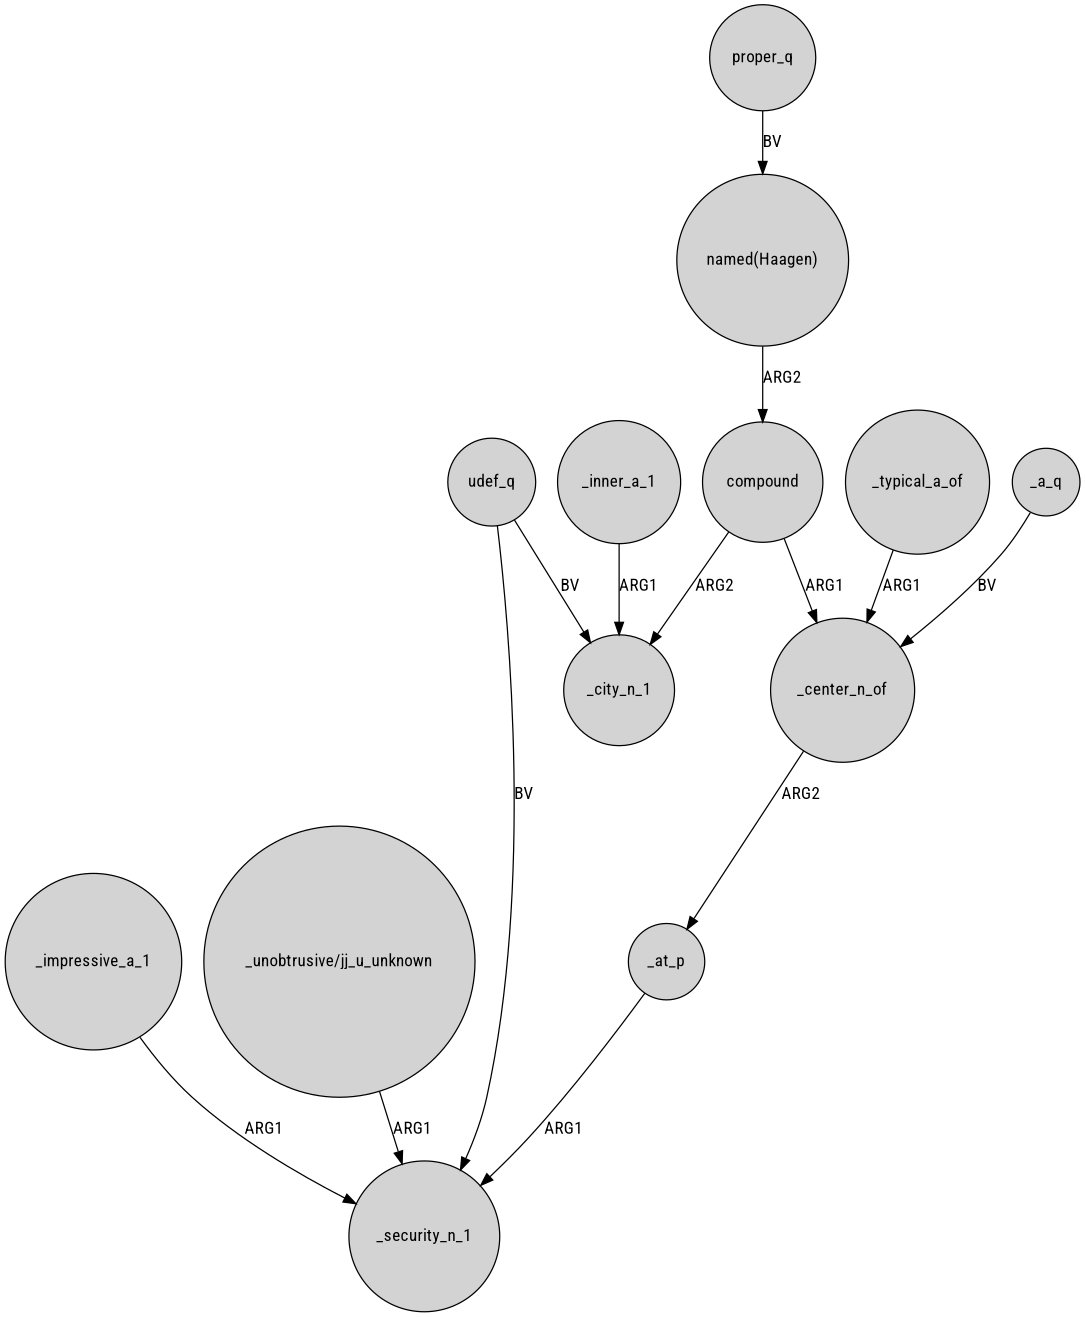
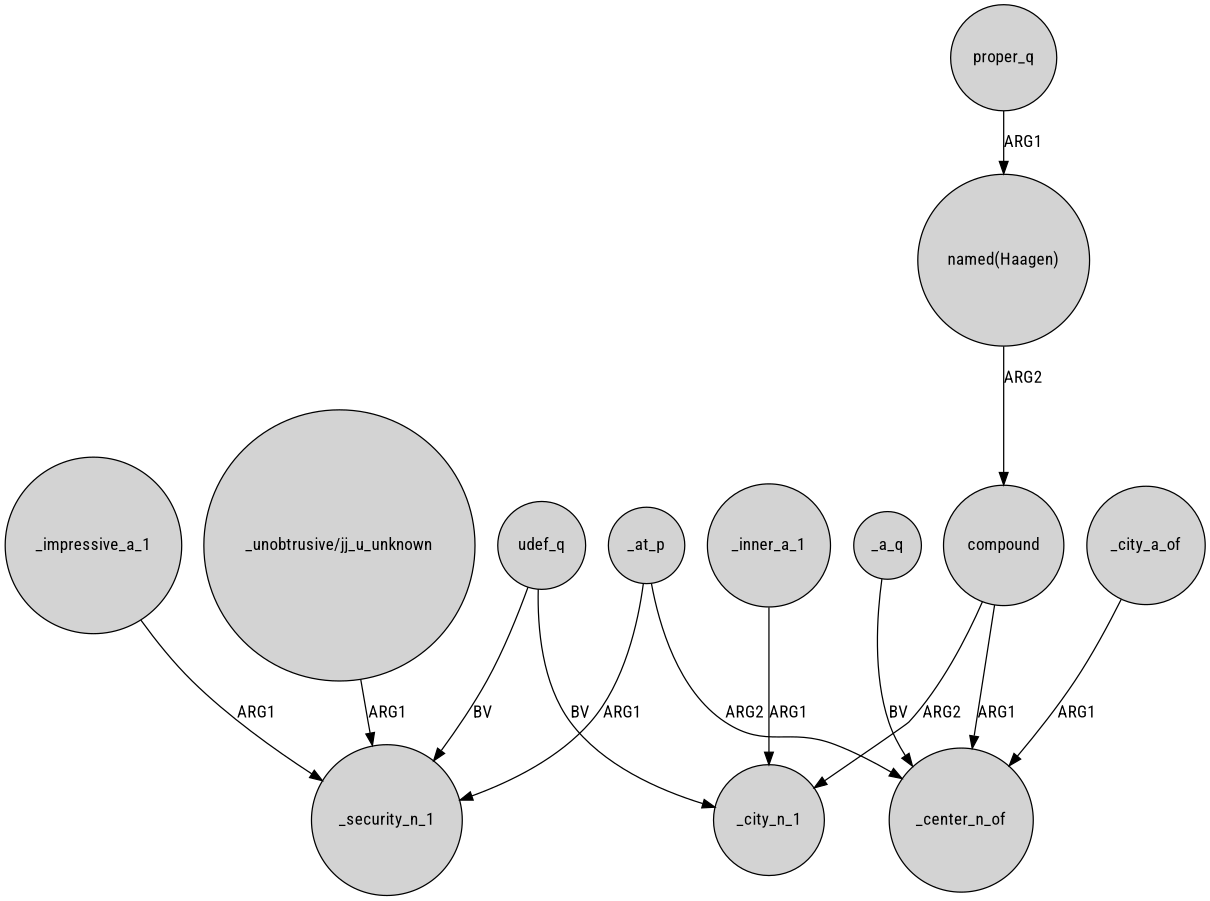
edge "proper_q" -> "named(Haagen)": label "BV" -> "ARG1"
node "_typical_a_of": label "_typical_a_of" -> "_city_a_of"
edge "_center_n_of" -> "_at_p": reversed
